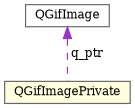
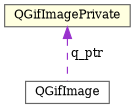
edge "QGifImagePrivate" -> "QGifImage": reversed
